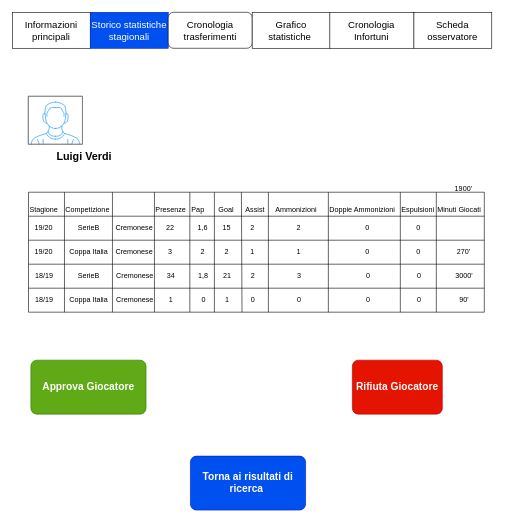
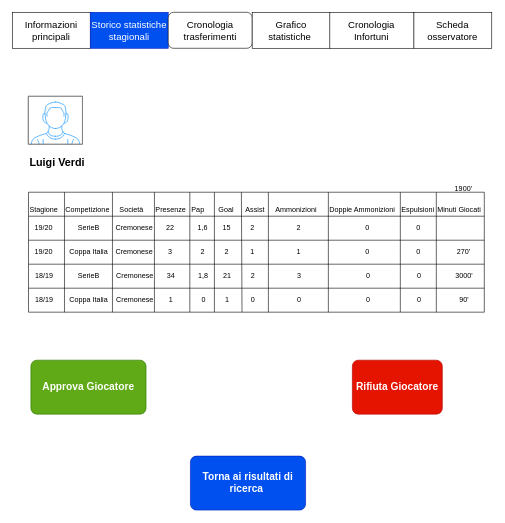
node "Luigi Verdi": moved (89, 156) -> (62, 162)
node "Società": added
